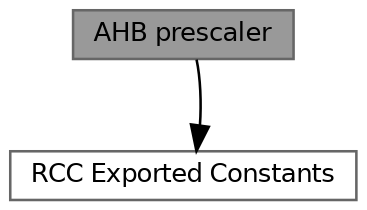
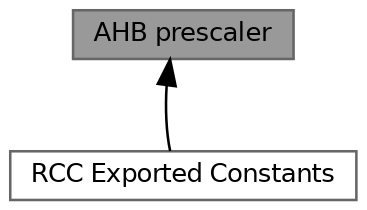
edge "AHB prescaler" -> "RCC Exported Constants": reversed
